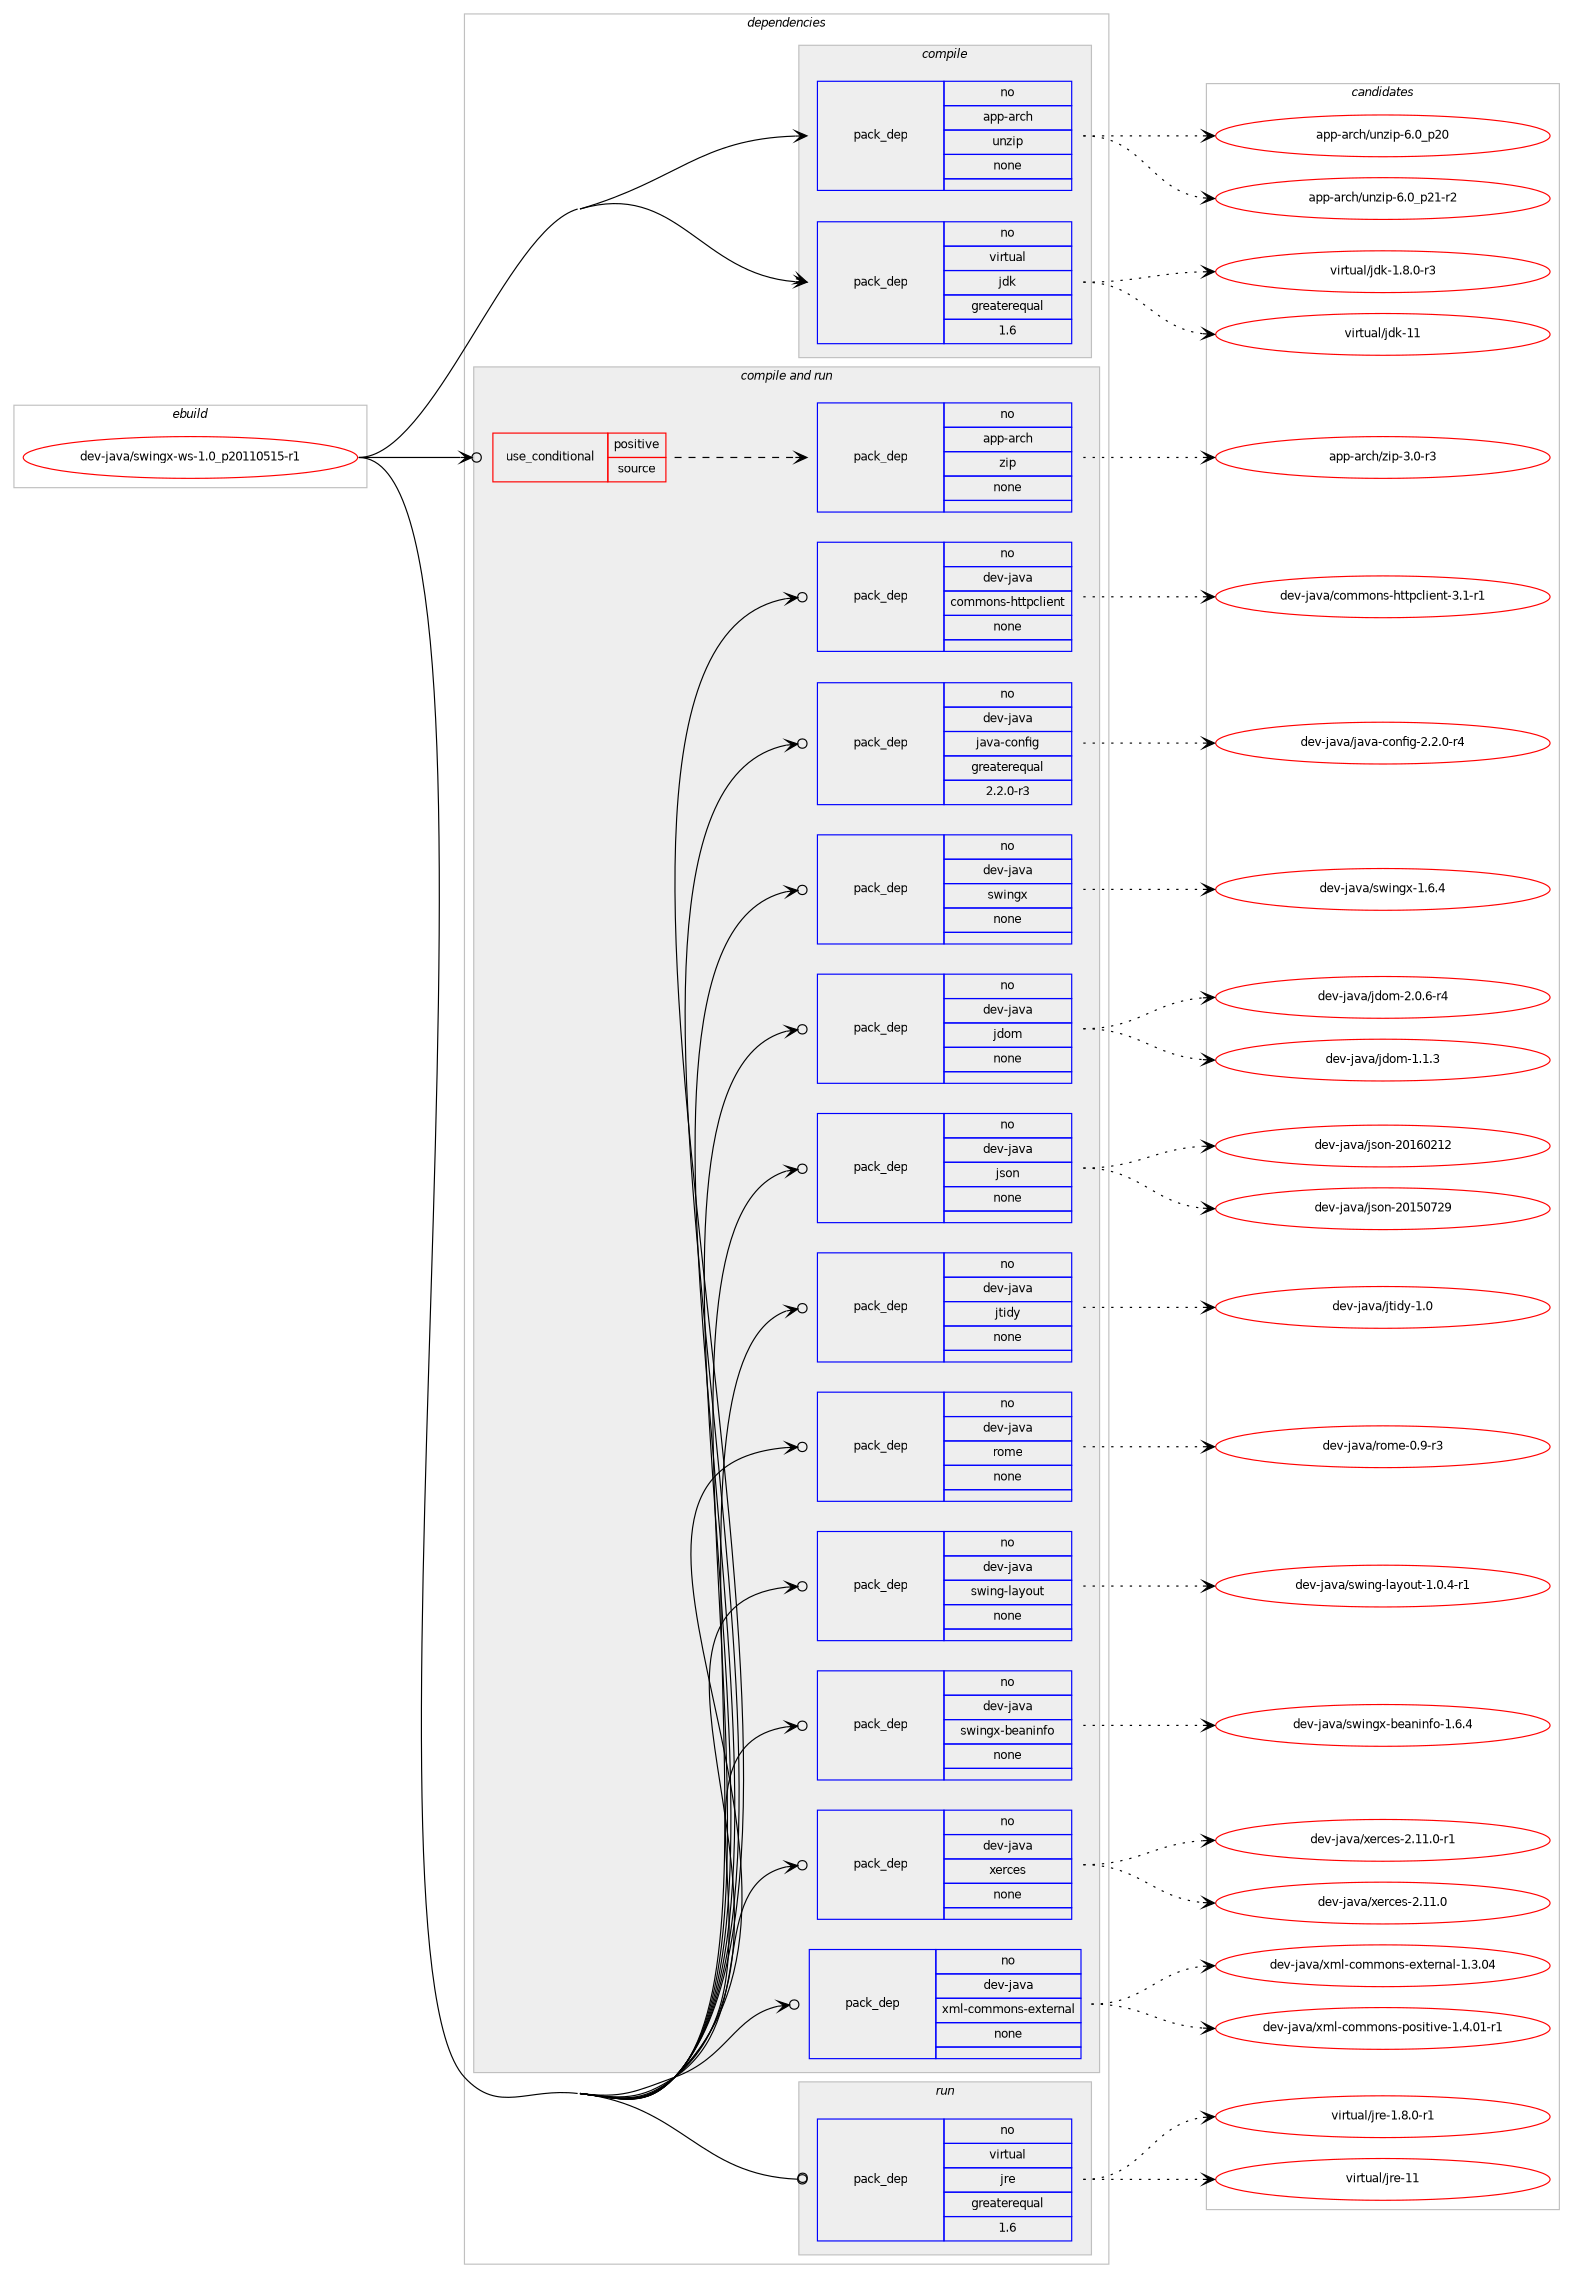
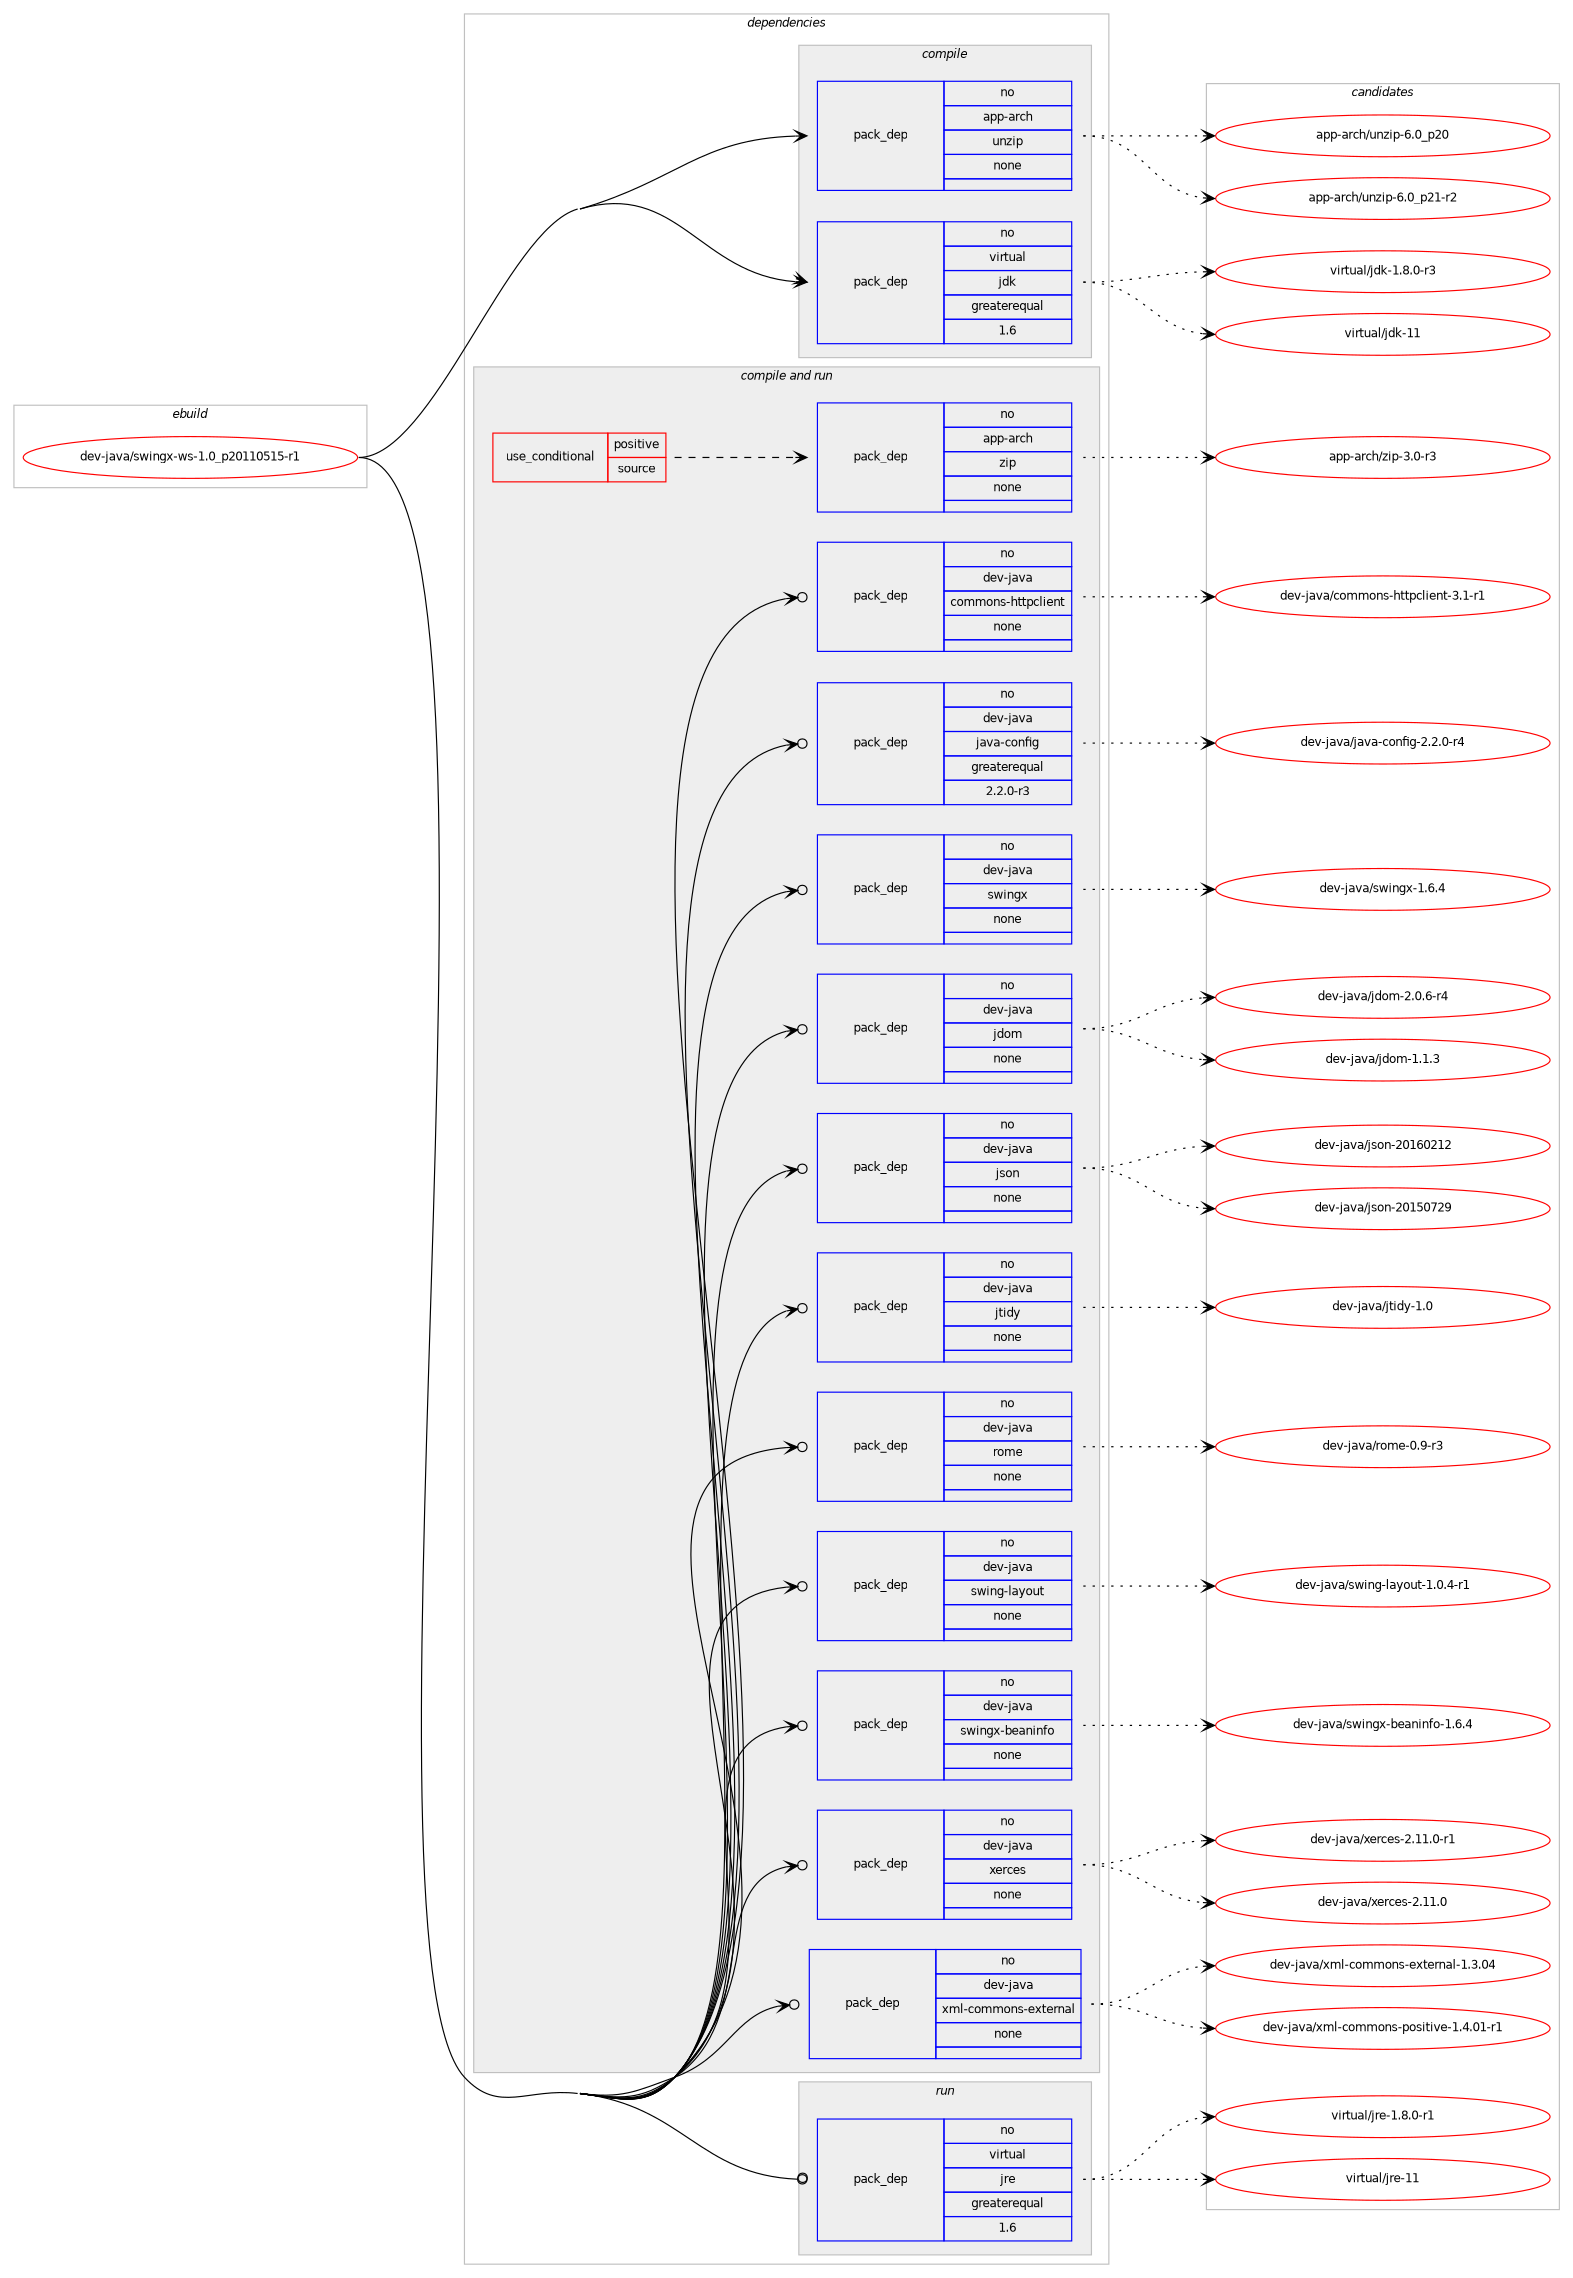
edge "dev-java/swingx-ws-1.0_p20110515-r1" -> "use_conditional": removed
